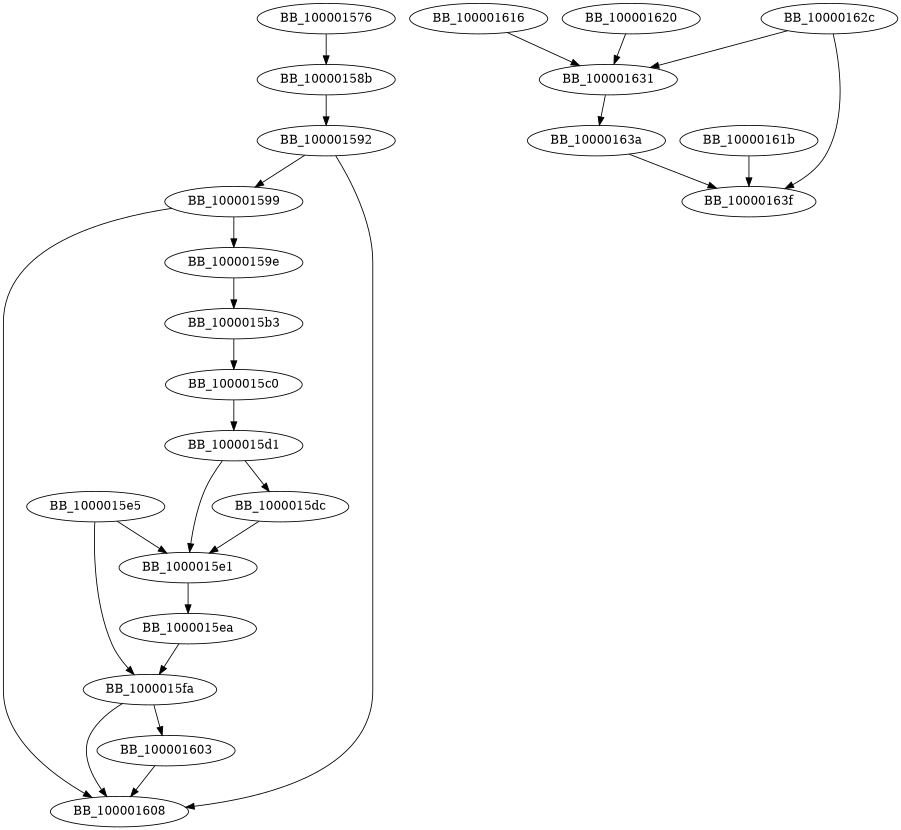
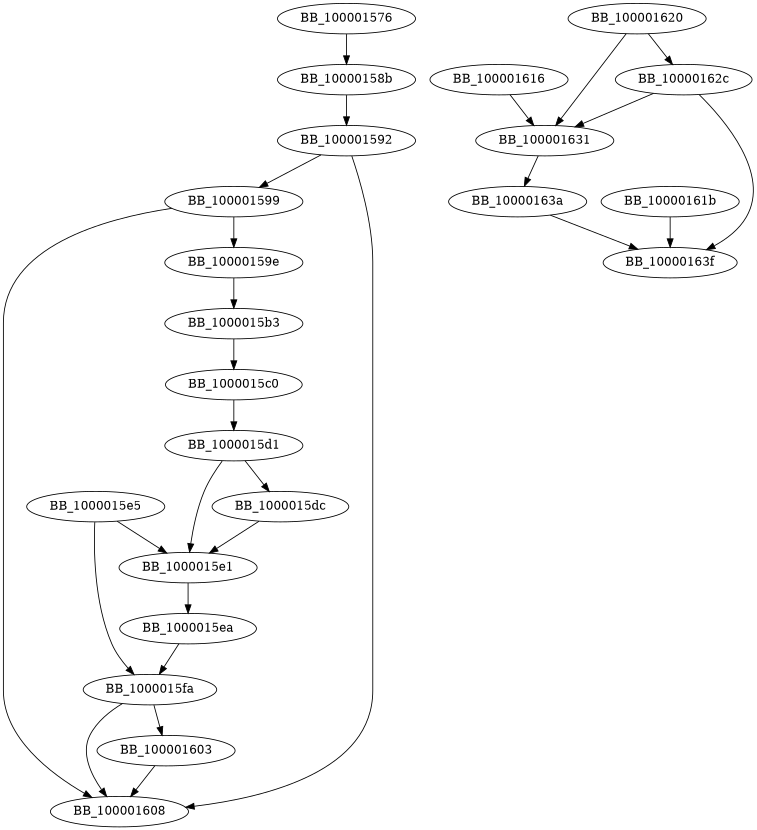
edge "BB_100001620" -> "BB_10000162c": added
